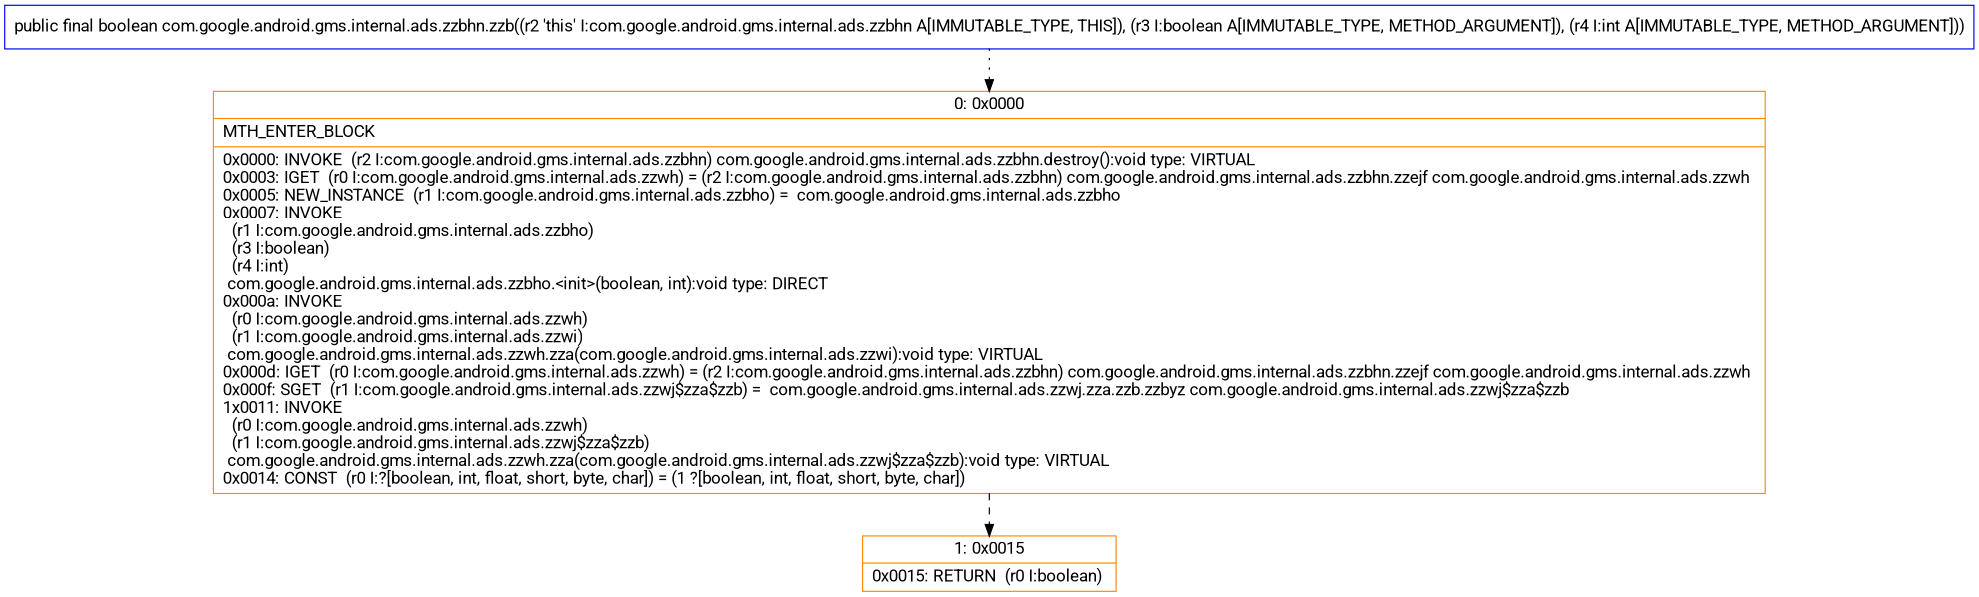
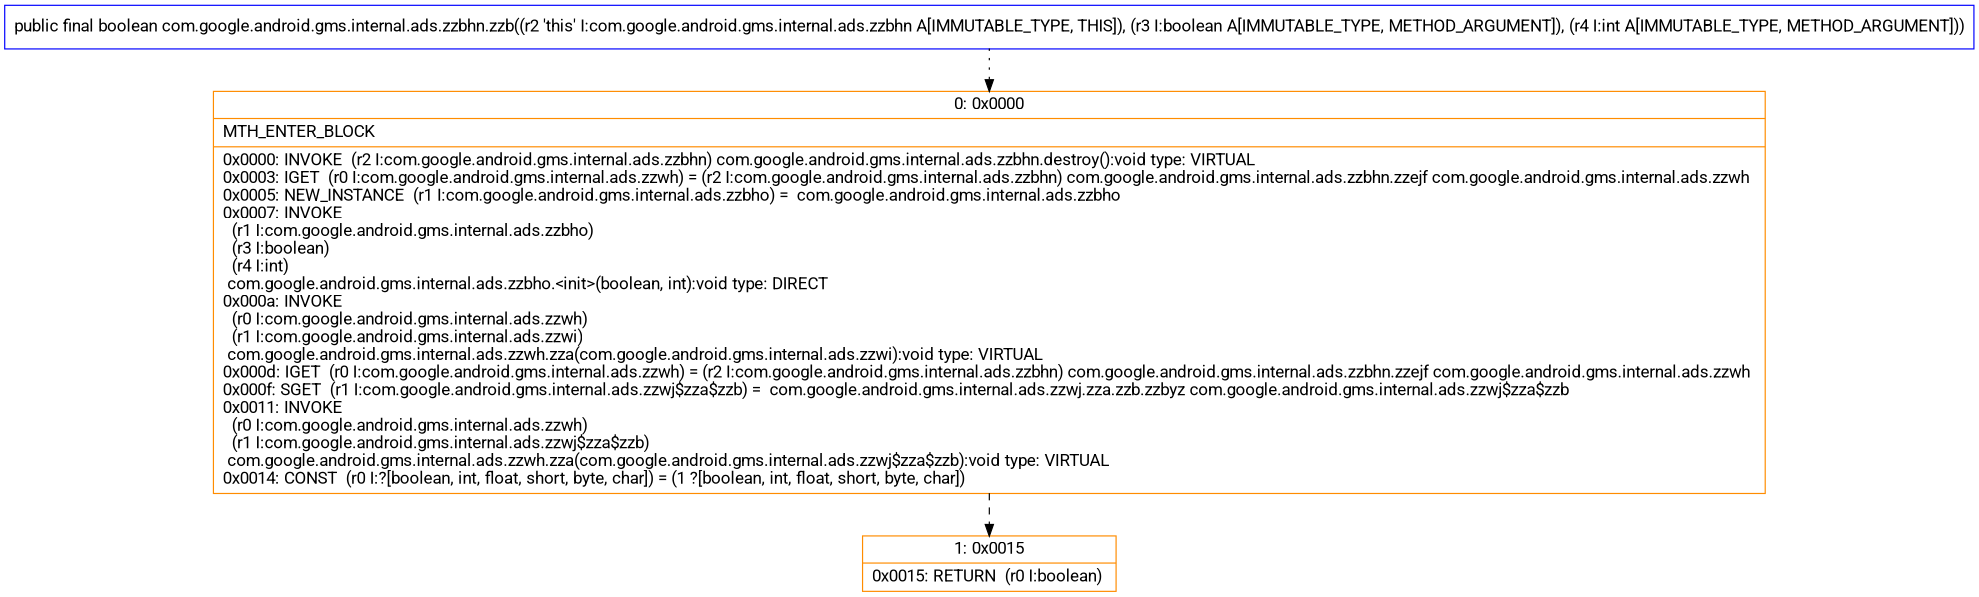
node "0: 0x0000": text "1x0011: INVOKE" -> "0x0011: INVOKE"
